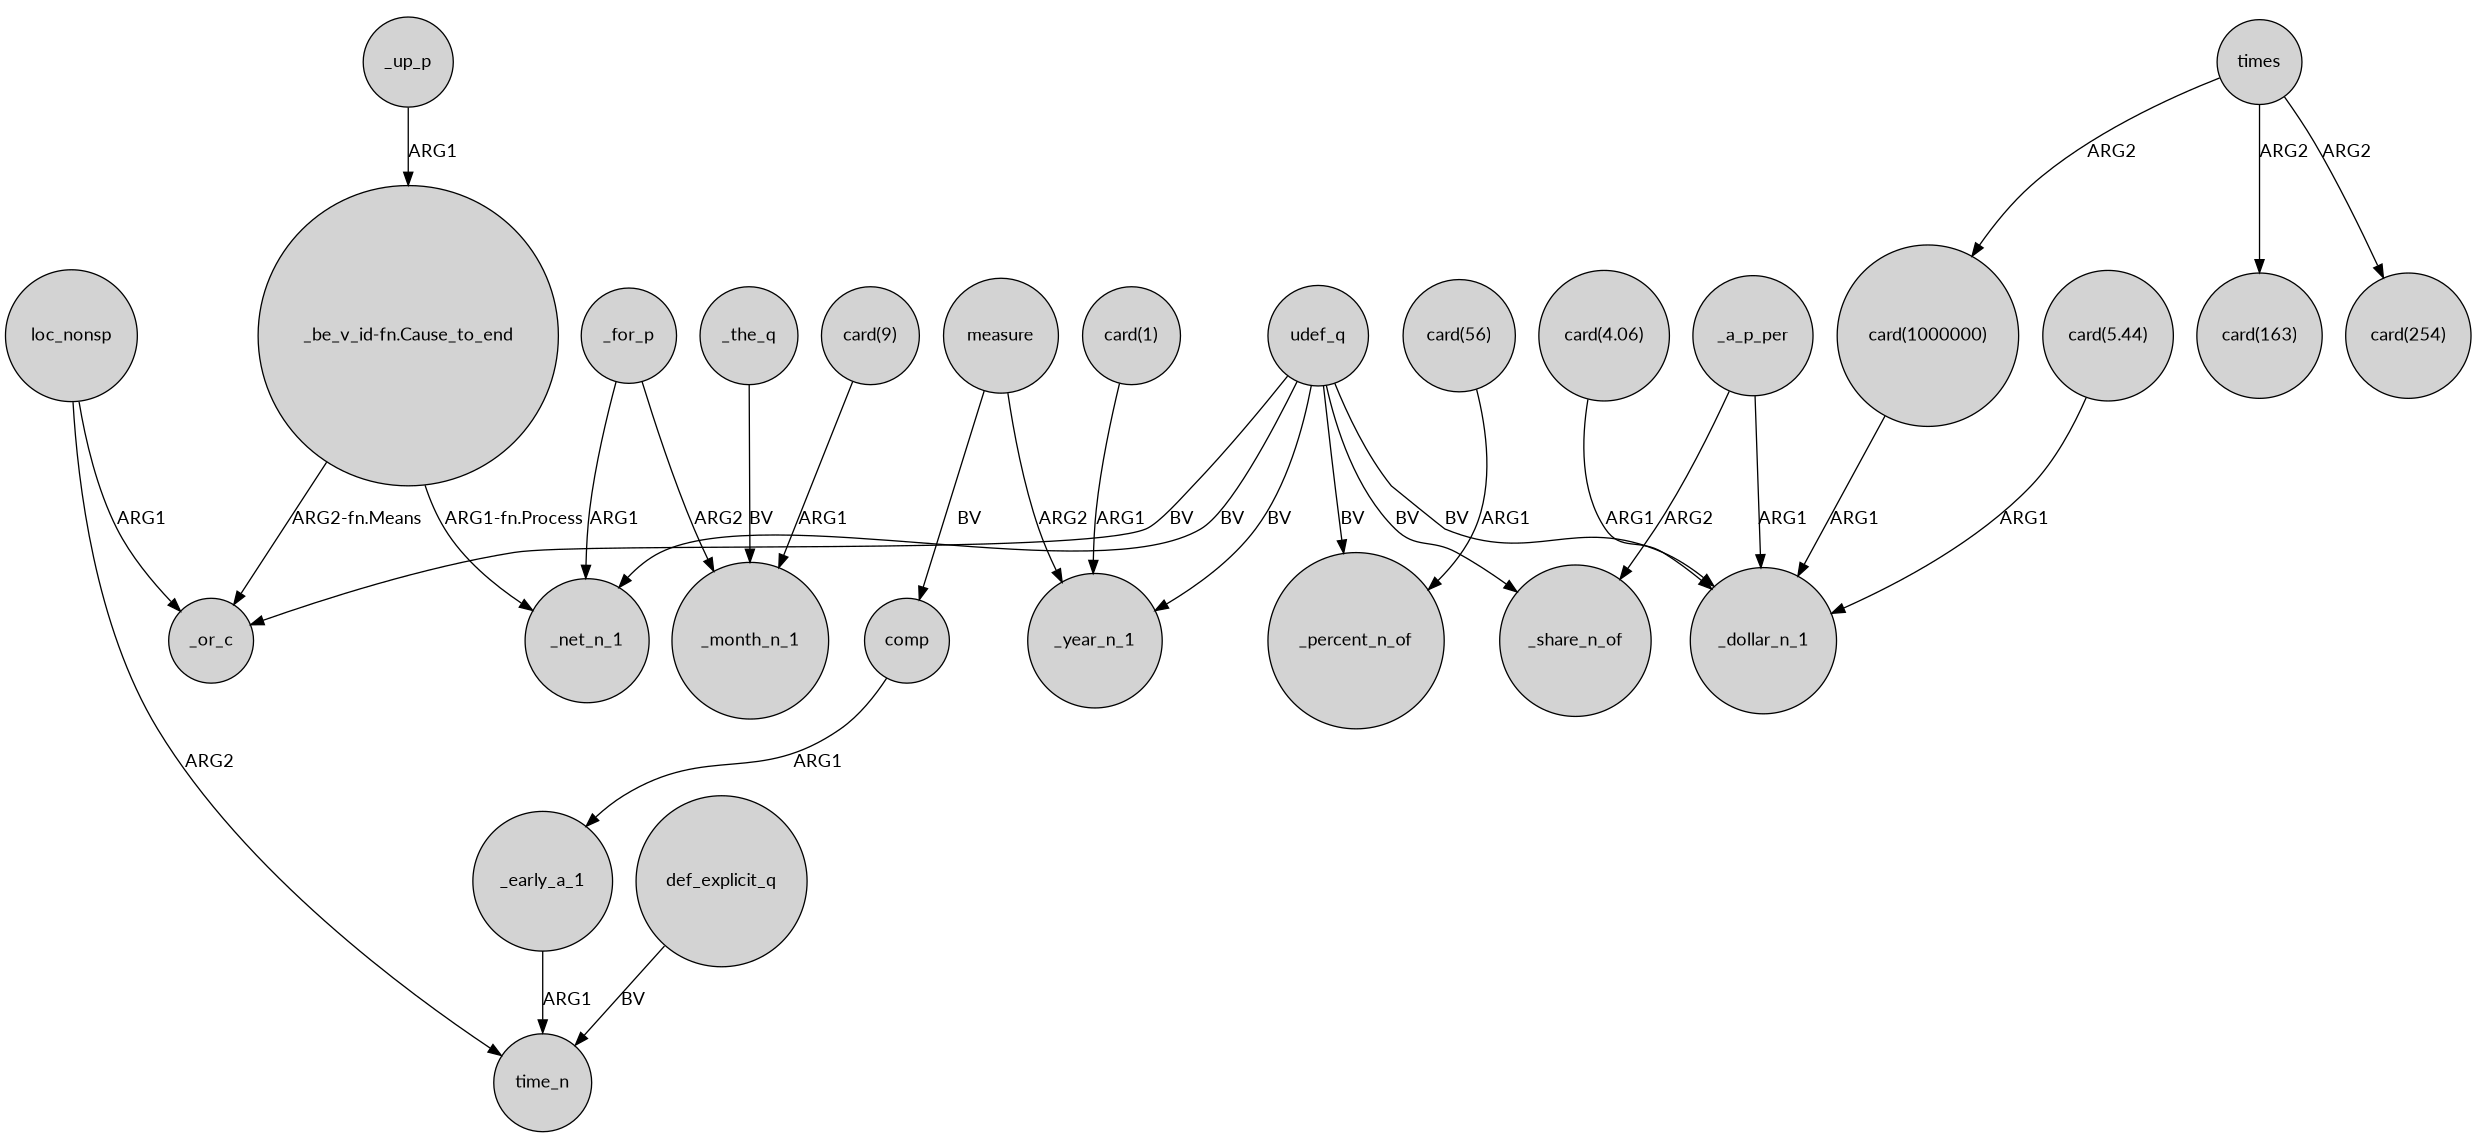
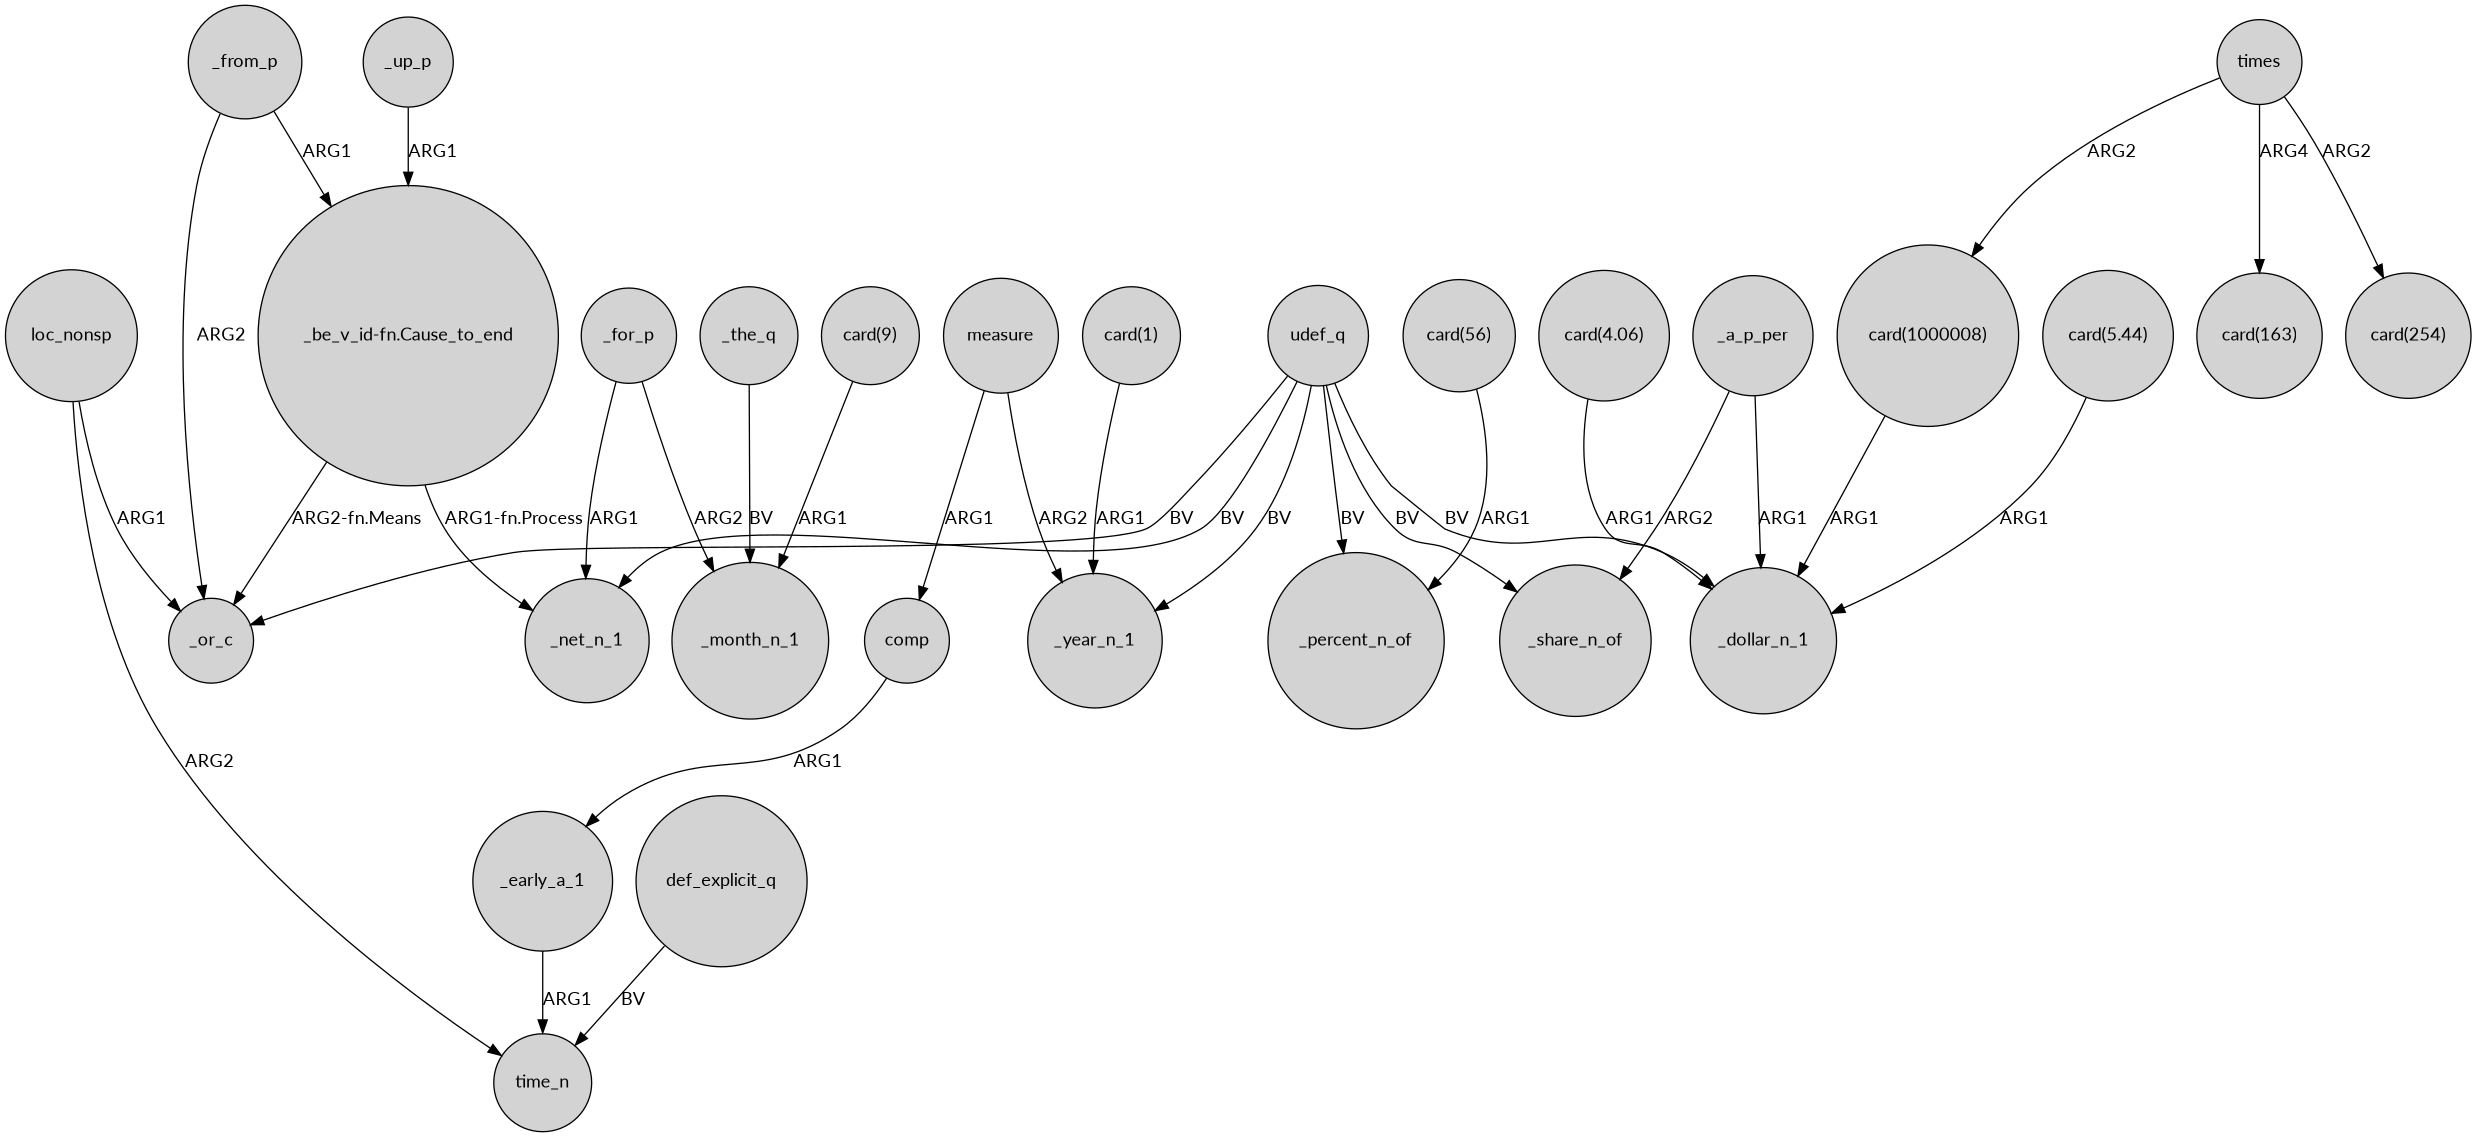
node "_from_p": added
edge "times" -> "card(163)": label "ARG2" -> "ARG4"
node "card(1000000)": label "card(1000000)" -> "card(1000008)"
edge "measure" -> "comp": label "BV" -> "ARG1"
